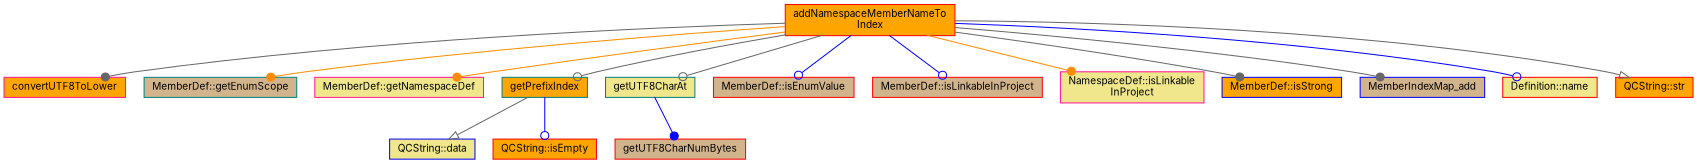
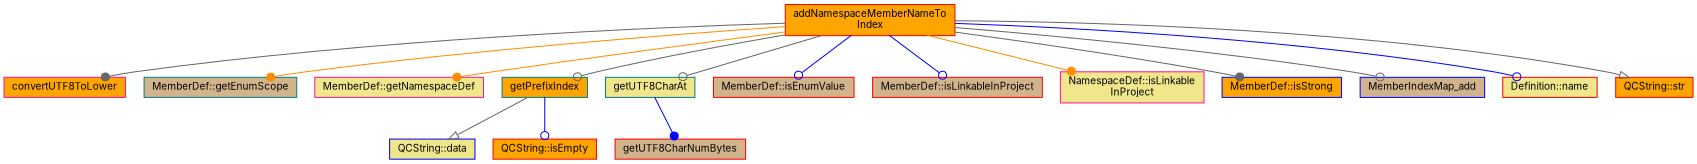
edge "addNamespaceMemberNameTo Index" -> "MemberIndexMap_add": arrowhead dot -> odot
